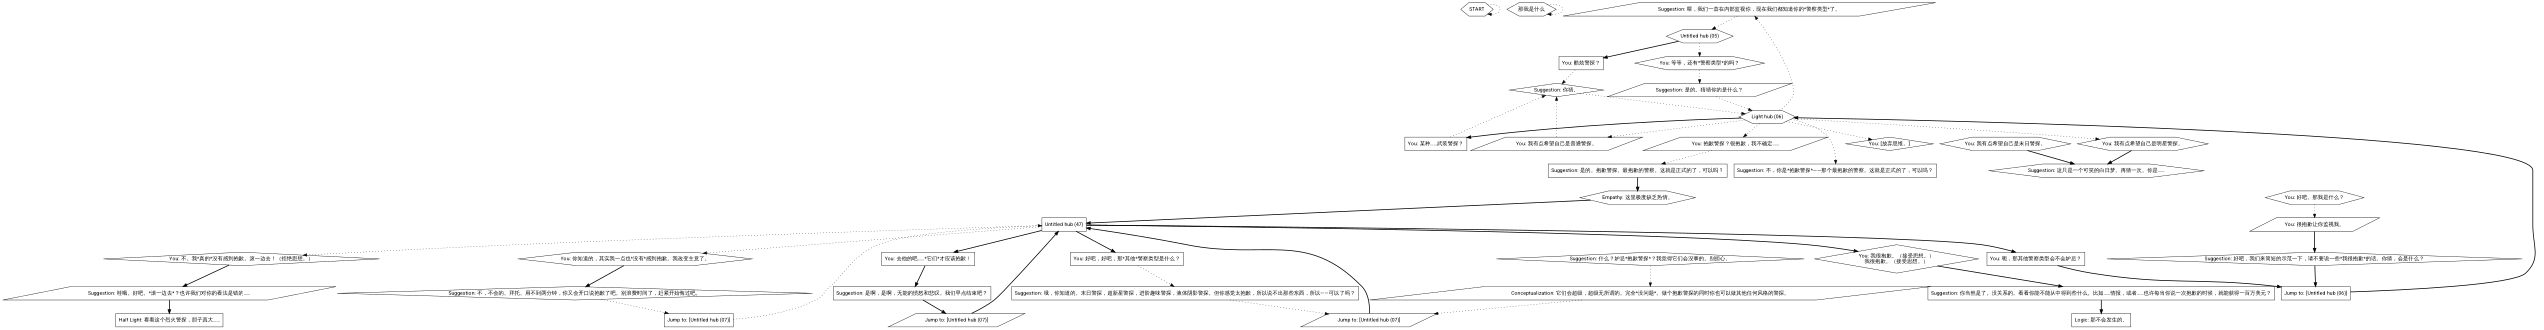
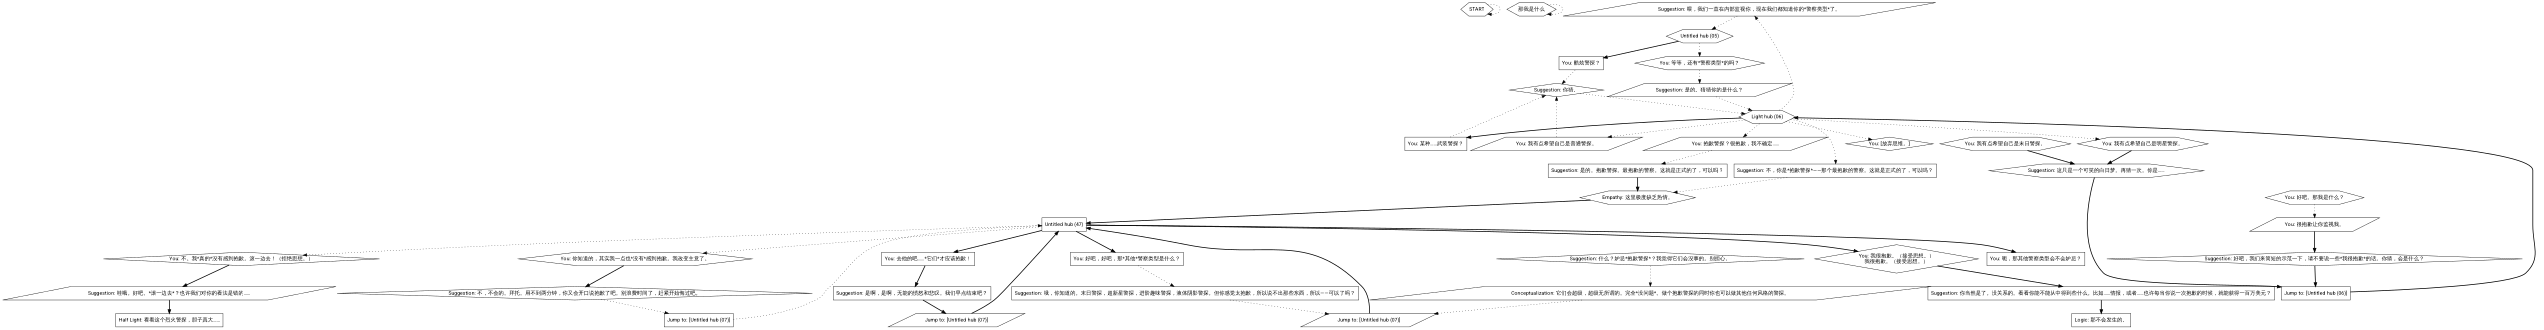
edge "Suggestion: 不，你是*抱歉警探*——那个最抱歉的警察。这就是正式的了，可以吗？" -> "Empathy: 这里极度缺乏热情。": added
edge "You: 呃，那其他警察类型会不会妒忌？" -> "Jump to: [Untitled hub (06)]": now "Suggestion: 这只是一个可笑的白日梦。再猜一次。你是……" -> "Jump to: [Untitled hub (06)]"
